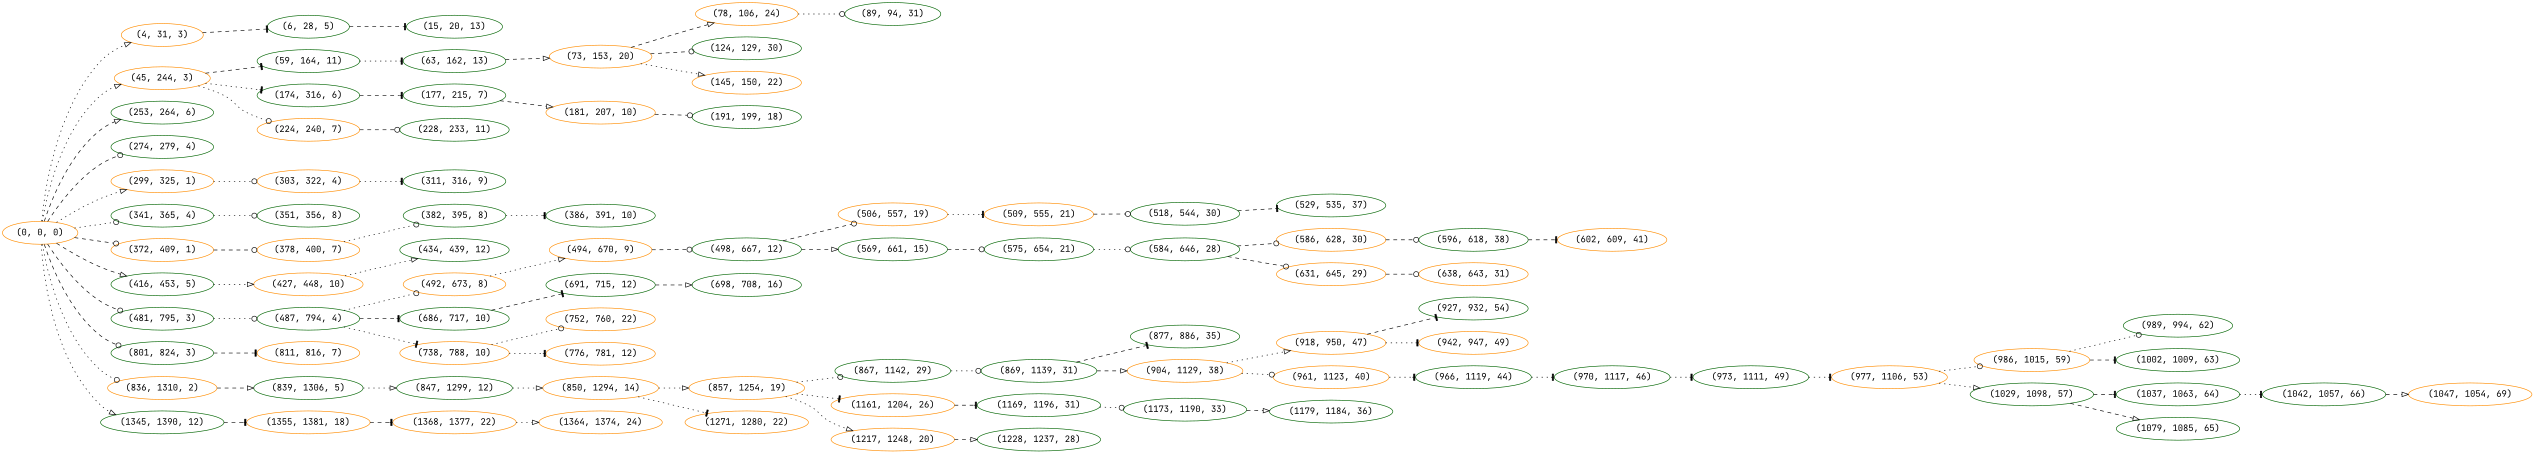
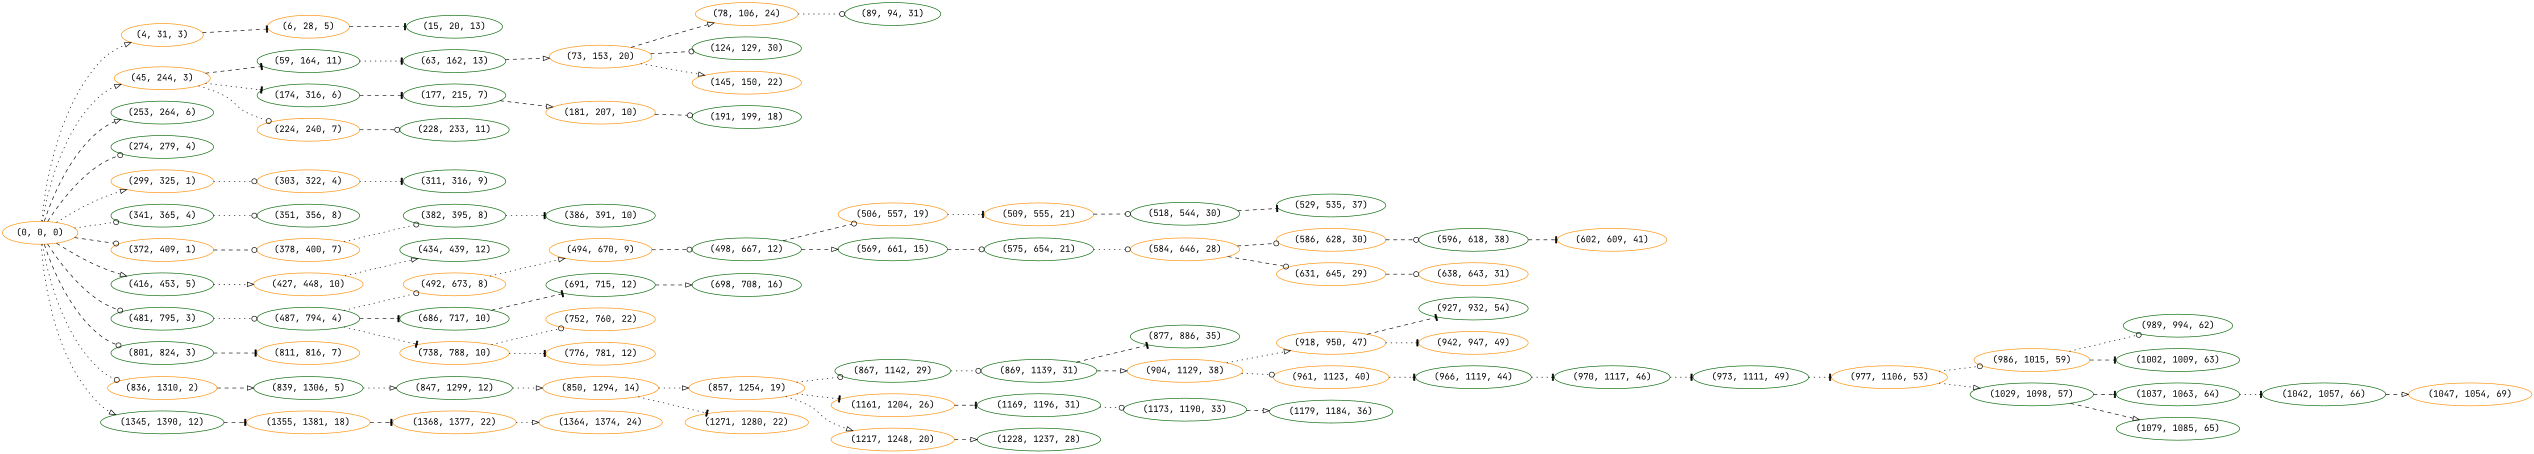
node "(6, 28, 5)": color darkgreen -> darkorange
node "(584, 646, 28)": color darkgreen -> darkorange
